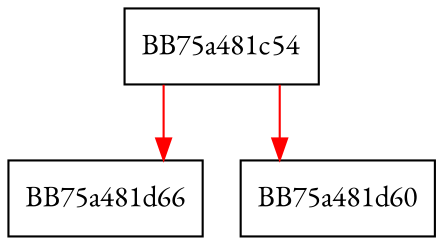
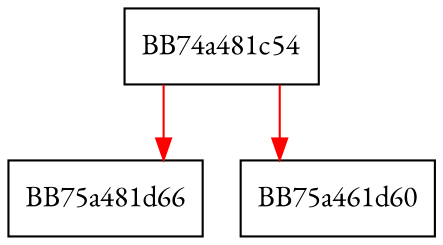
node "BB75a481c54": label "BB75a481c54" -> "BB74a481c54"
node "BB75a481d60": label "BB75a481d60" -> "BB75a461d60"
